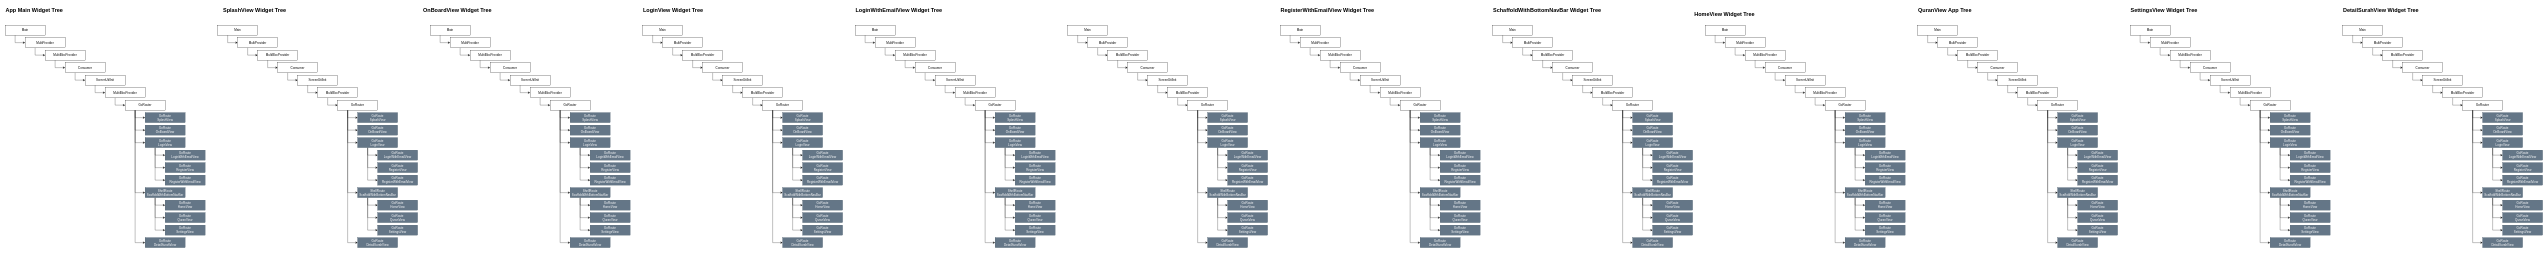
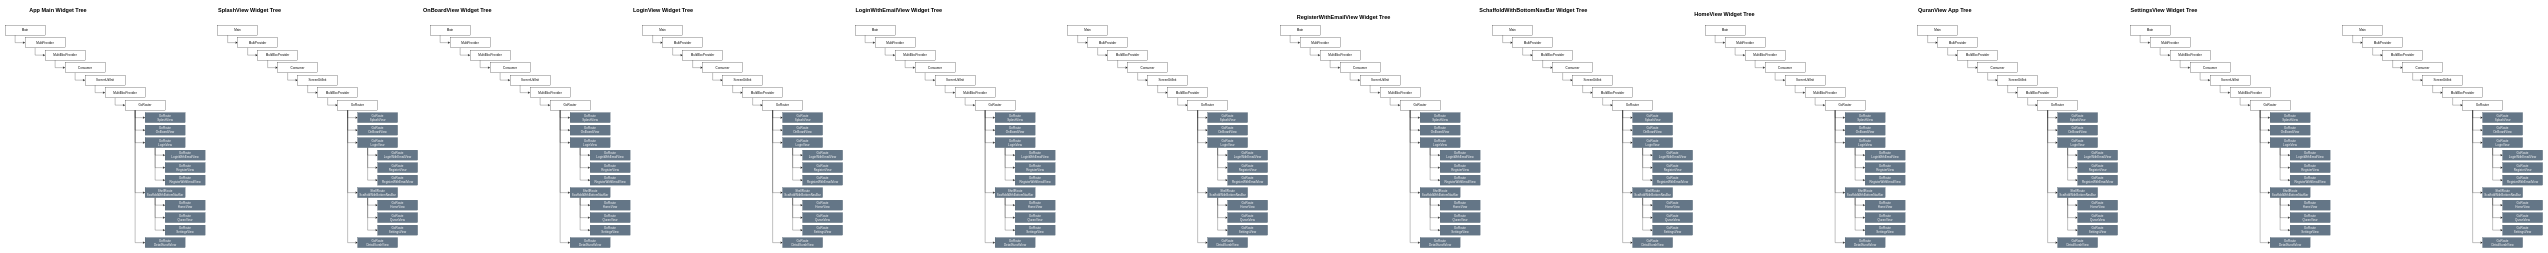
node "App Main Widget Tree": moved (36, 10) -> (60, 10)
node "SplashView Widget Tree": moved (258, 10) -> (253, 10)
node "LoginView Widget Tree": moved (675, 10) -> (665, 10)
node "RegisterWithEmailView Widget Tree": moved (1330, 10) -> (1346, 18)
node "SchaffoldWithBottomNavBar Widget Tree": moved (1550, 10) -> (1536, 10)
node "DetailSurahView Widget Tree": removed
